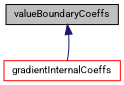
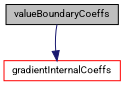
edge "gradientInternalCoeffs" -> "valueBoundaryCoeffs": reversed
